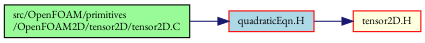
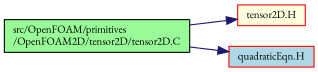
edge "quadraticEqn.H" -> "tensor2D.H": now "src/OpenFOAM/primitives /OpenFOAM2D/tensor2D/tensor2D.C" -> "tensor2D.H"
